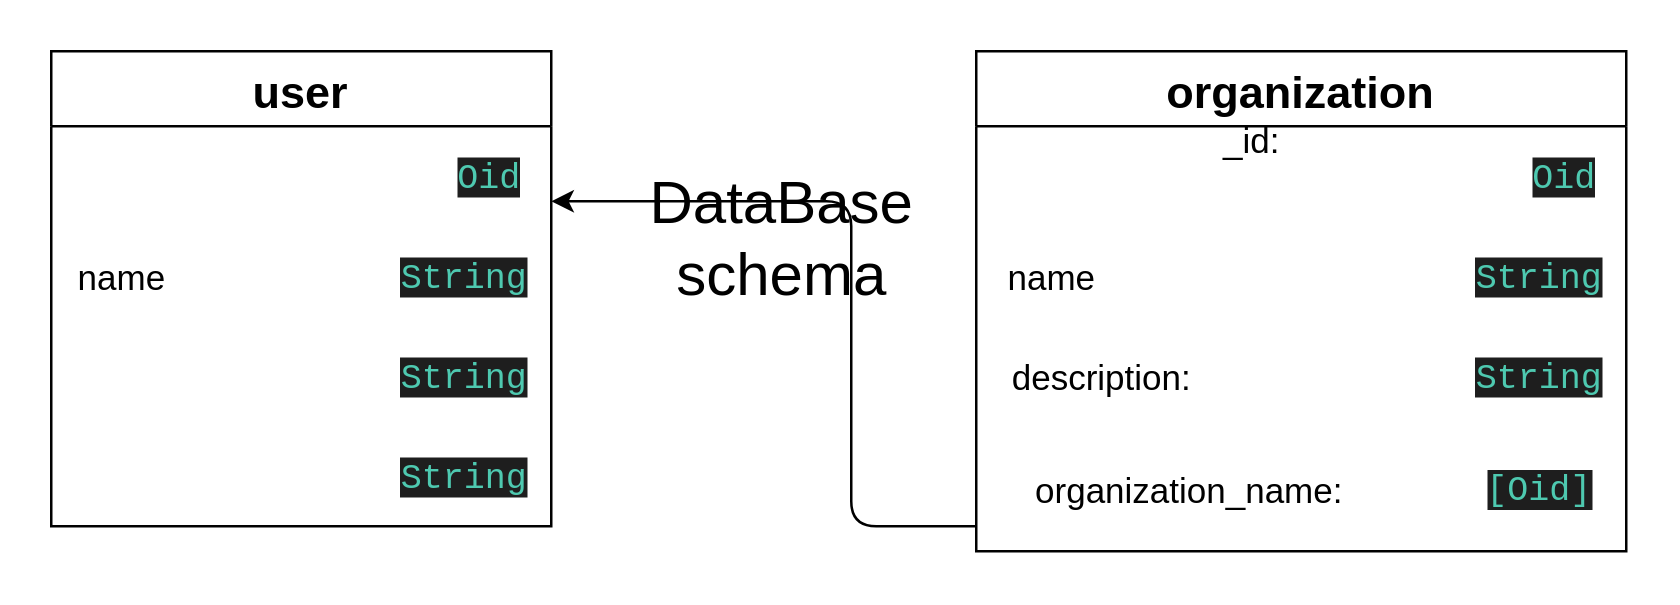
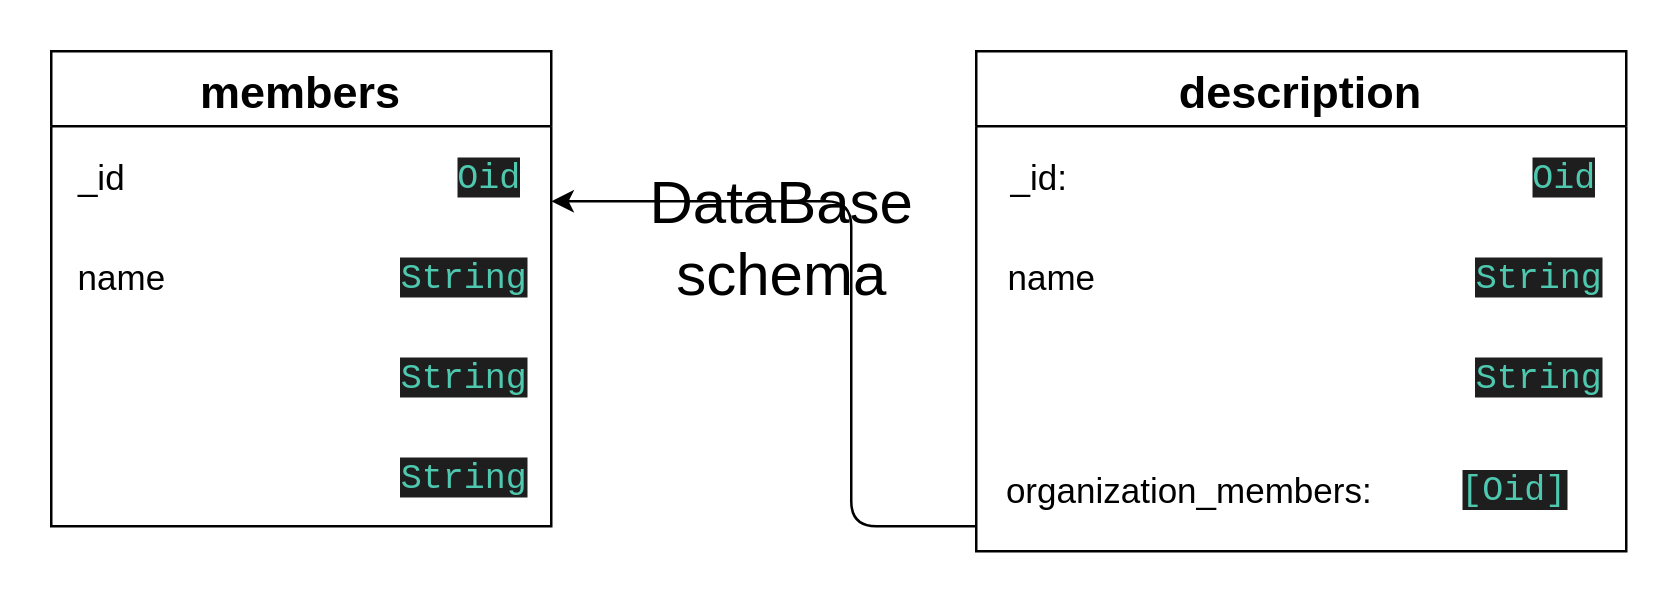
node "user": label "user" -> "members"
node "organization": label "organization" -> "description"
node "_id:": moved (1251, 139) -> (1039, 176)
node "_id": added
node "description:": removed
node "organization_name:": label "organization_name:" -> "organization_members:"
node "[Oid]": moved (1539, 489) -> (1514, 489)
